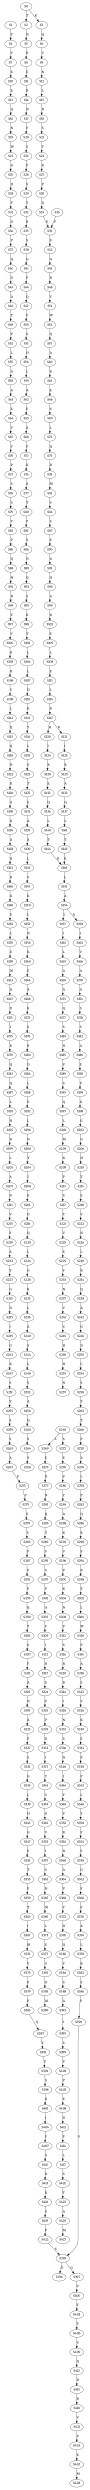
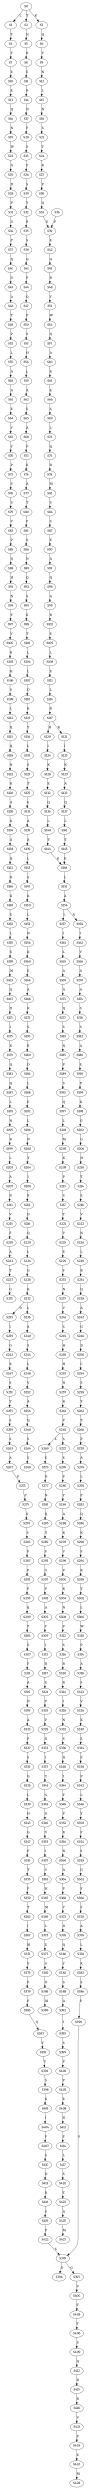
edge "S0" -> "S1": added, label "L"
edge "S231" -> "S235": now "S232" -> "S235"
node "S261": added
